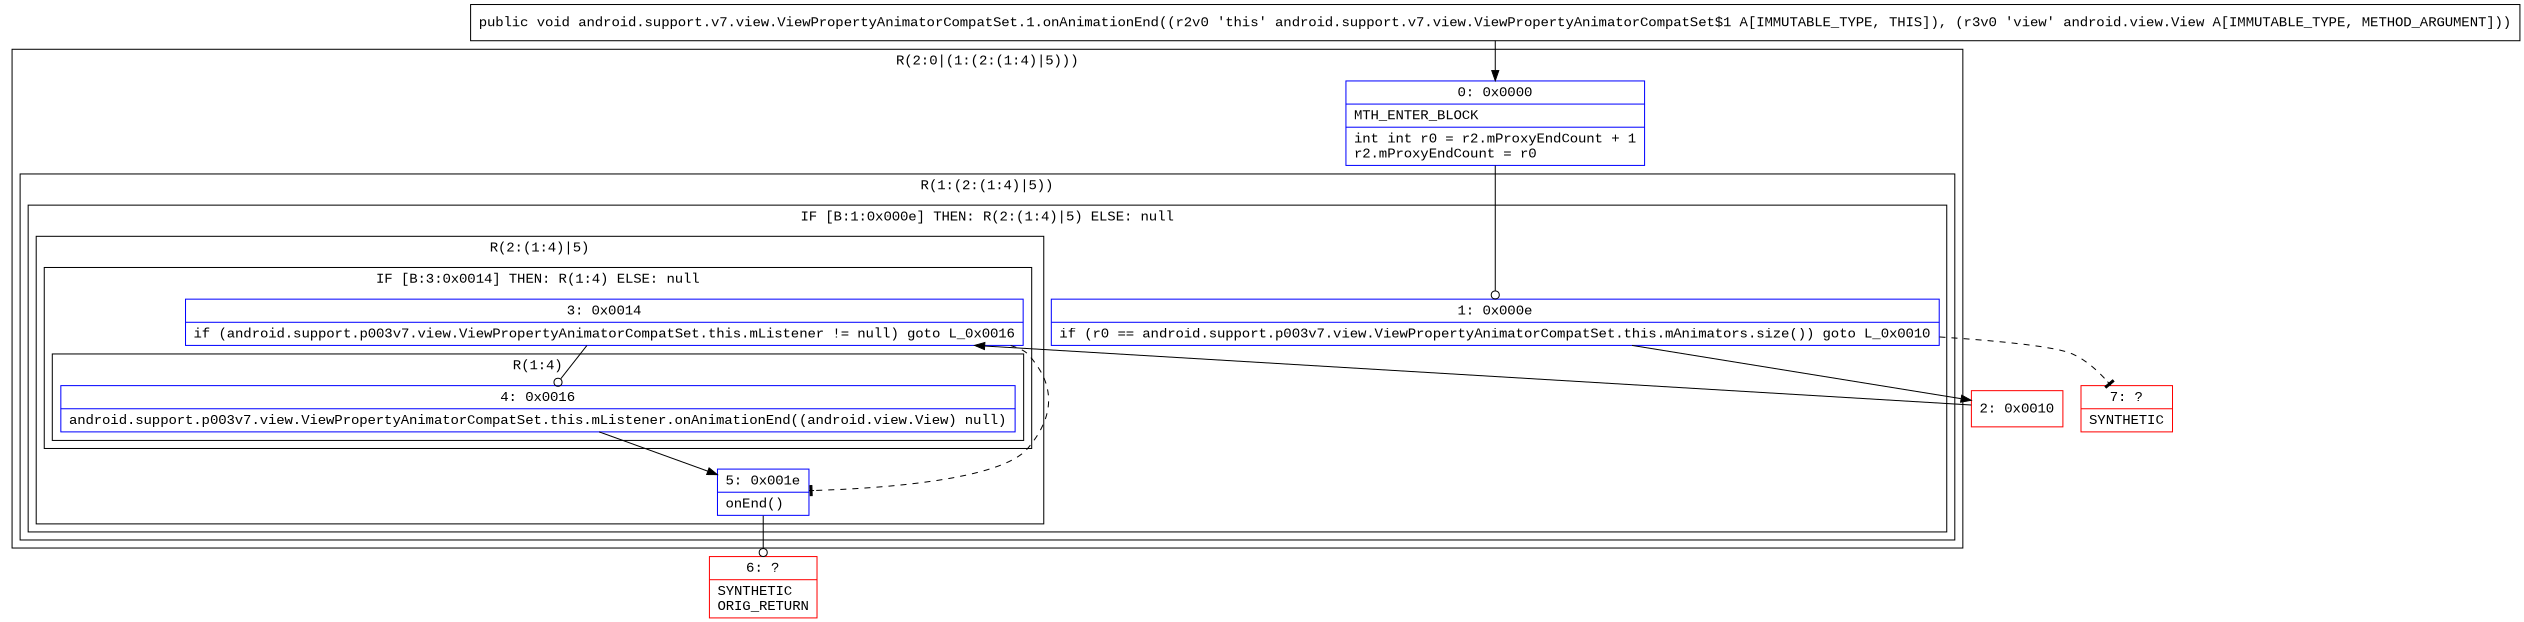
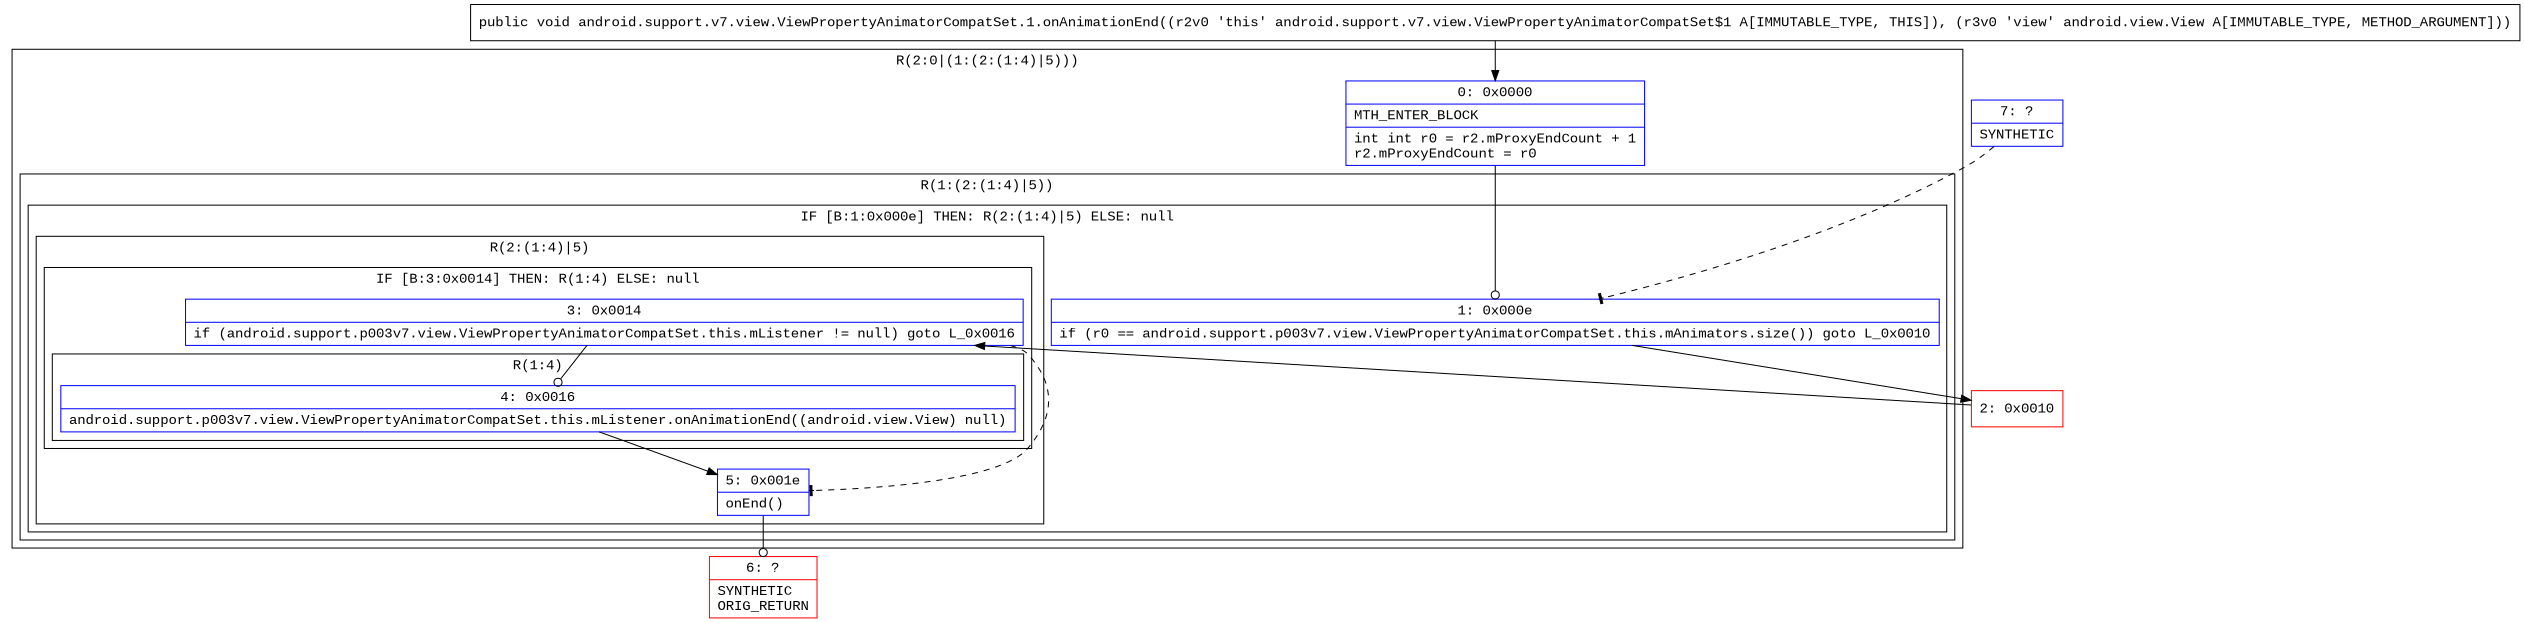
edge "1: 0x000e" -> "7: ?": reversed
node "7: ?": color red -> blue
